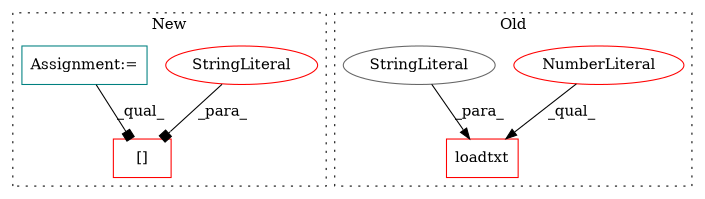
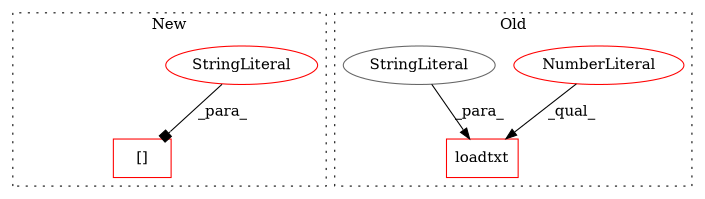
node "Assignment:=": removed
